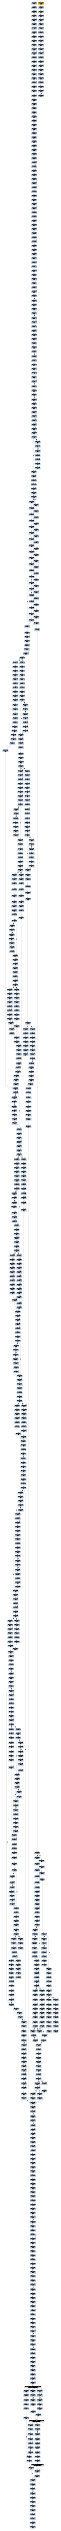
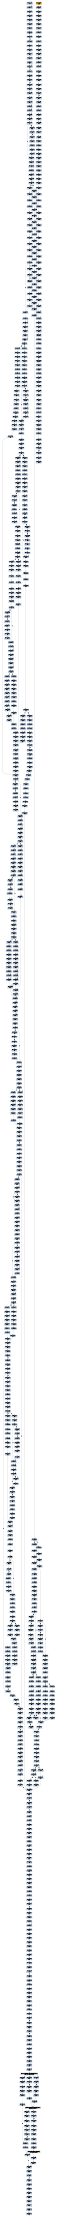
node "0x004822ef lodsb": added
node "0x00482441 loop": removed
